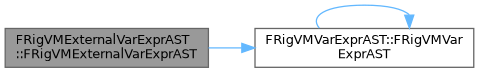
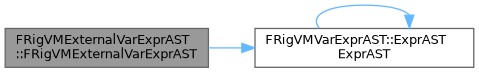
node "FRigVMVarExprAST::FRigVMVar ExprAST": label "FRigVMVarExprAST::FRigVMVar ExprAST" -> "FRigVMVarExprAST::ExprAST ExprAST"
